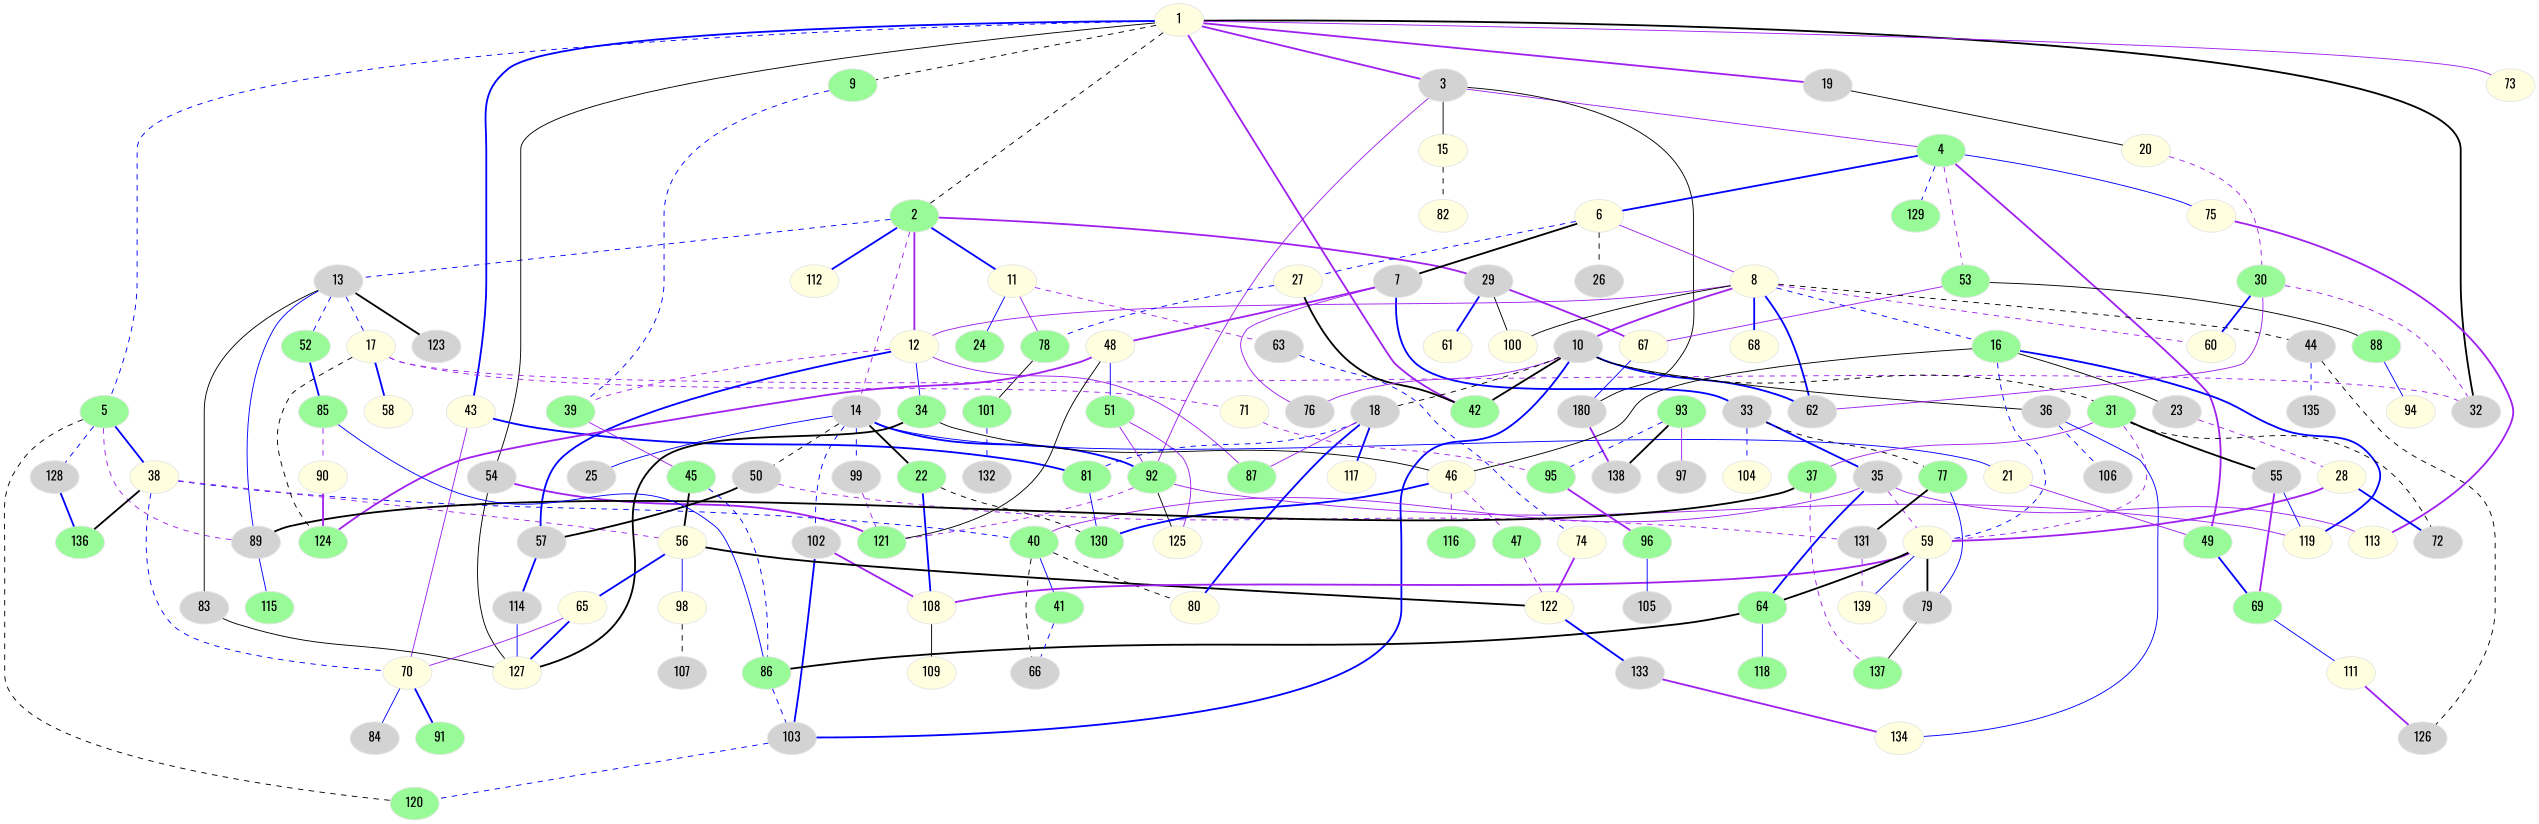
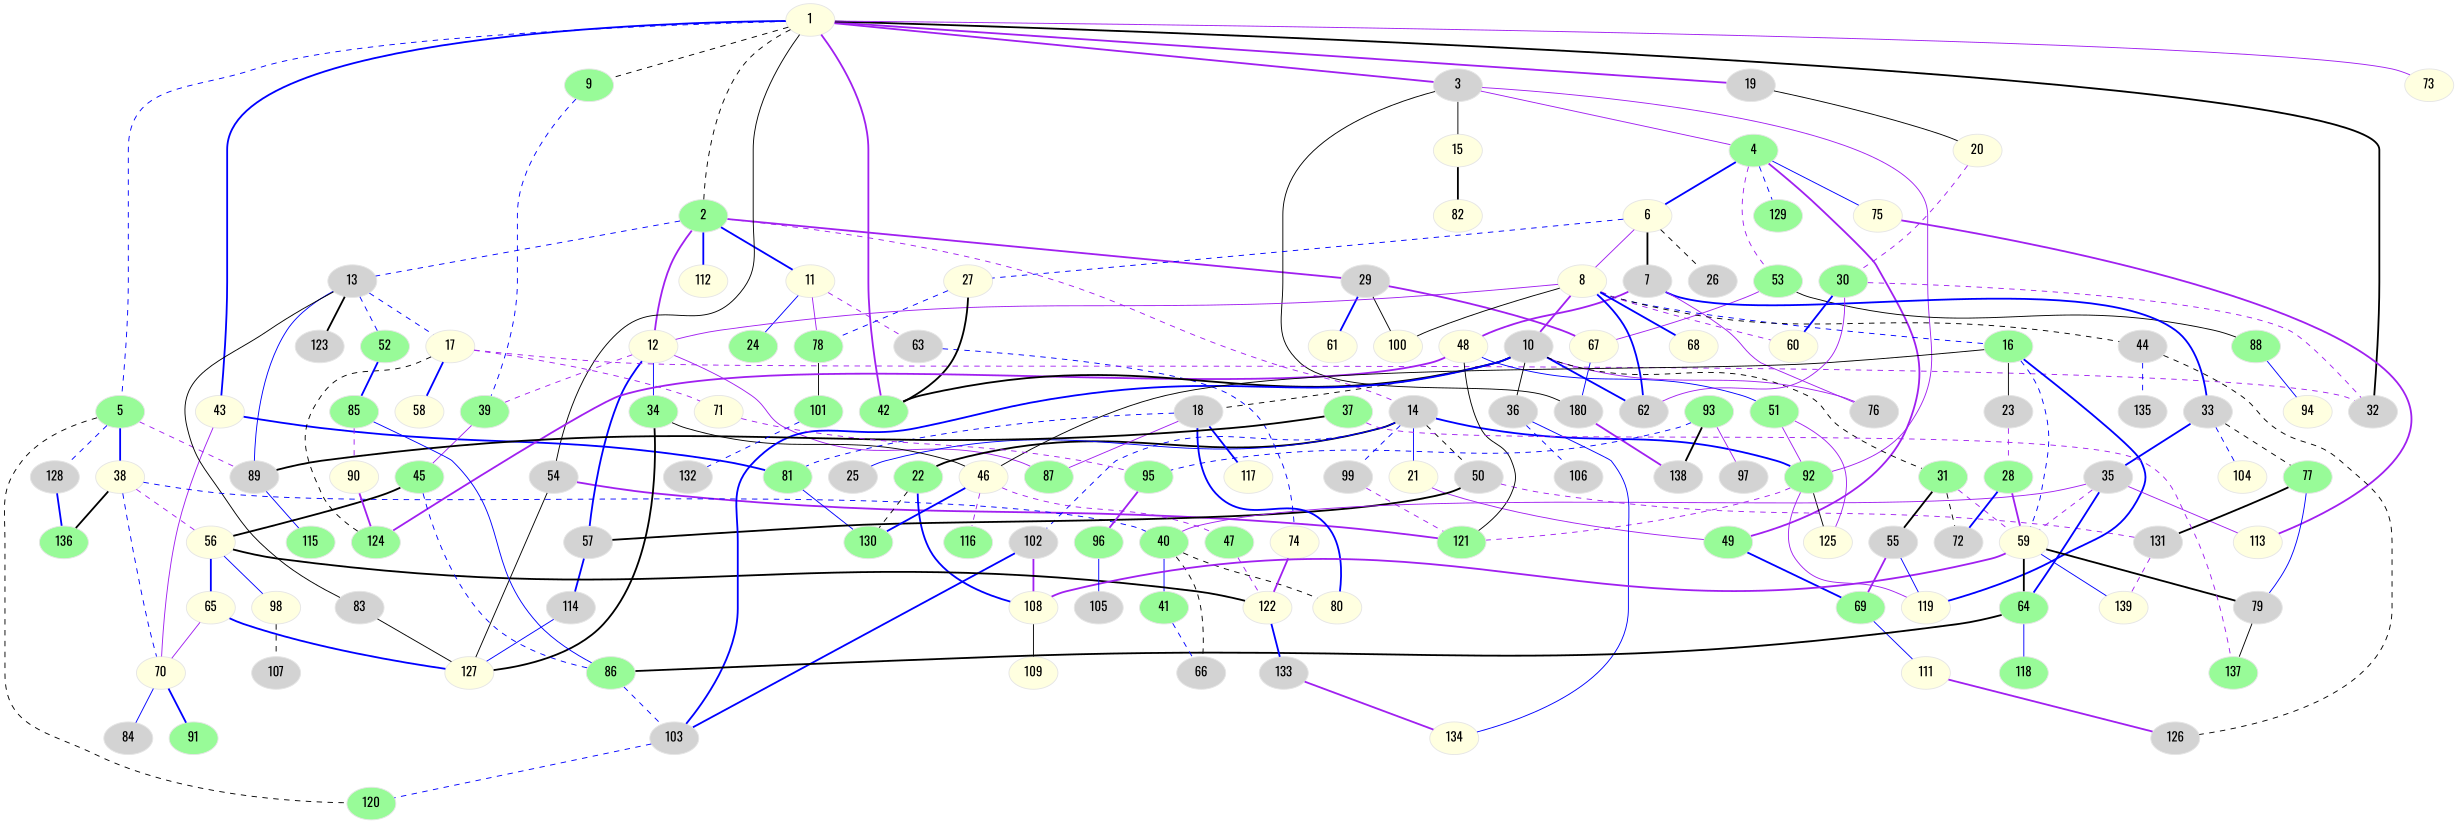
edge "15" -- "82": style dashed -> bold
edge "31" -- "37": removed
node "28": fillcolor lightyellow -> palegreen
